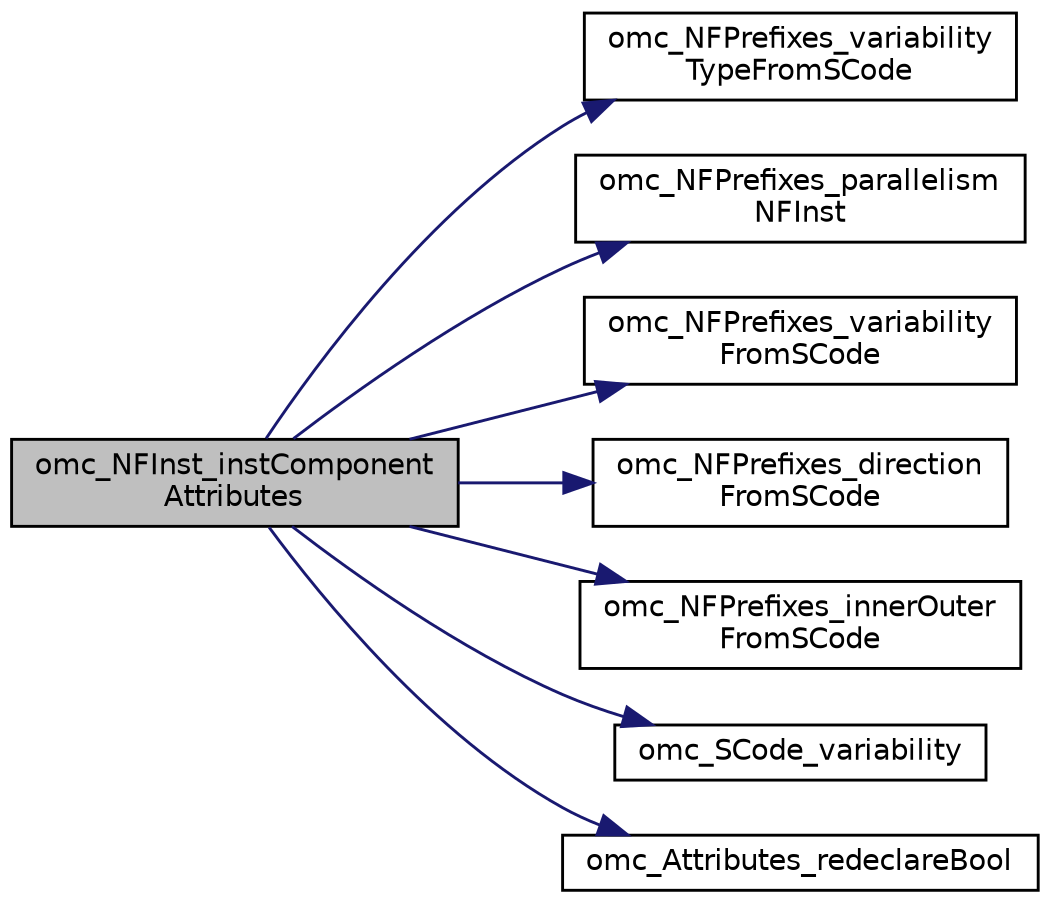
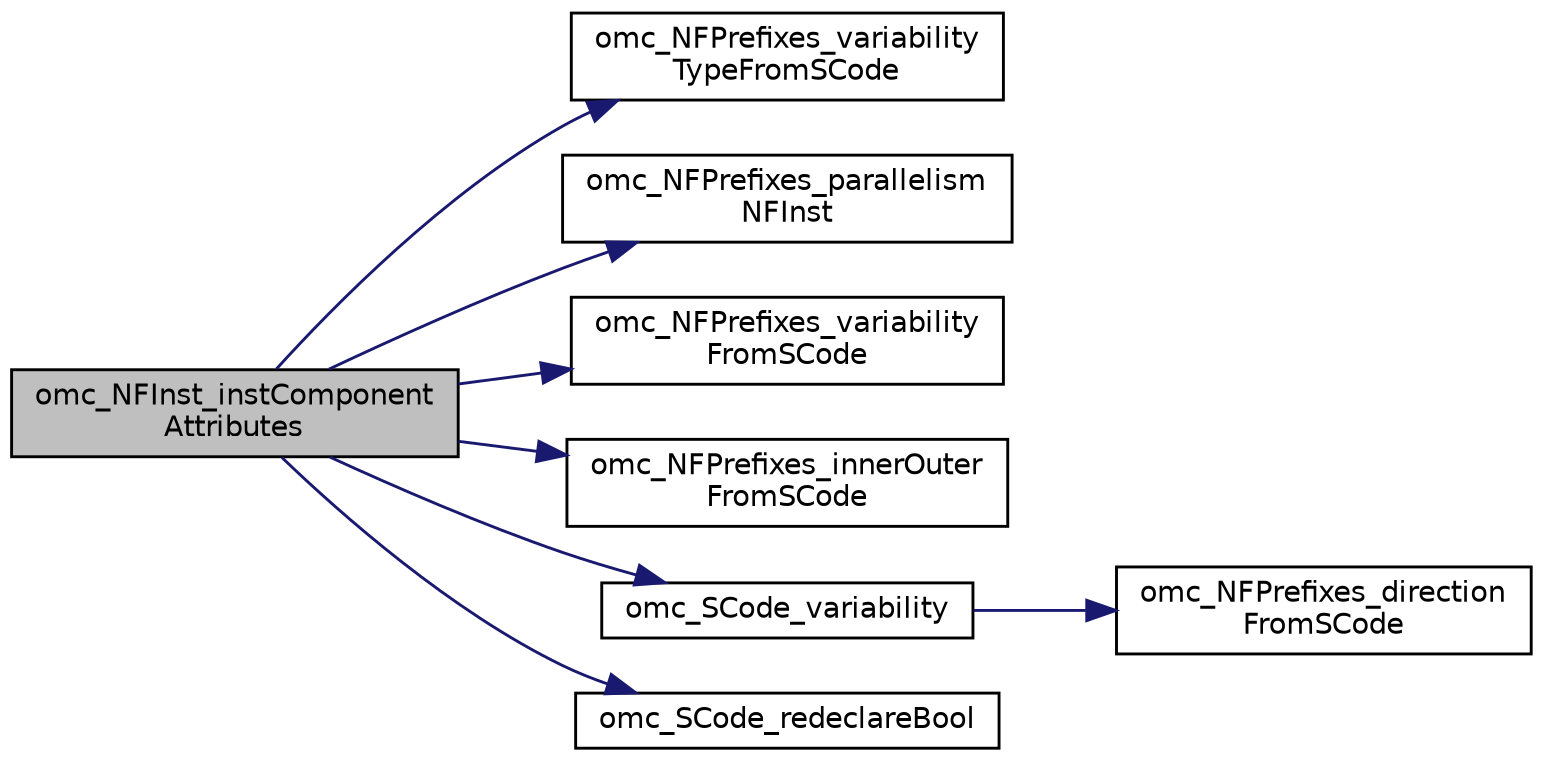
edge "omc_NFInst_instComponent Attributes" -> "omc_NFPrefixes_direction FromSCode": now "omc_SCode_variability" -> "omc_NFPrefixes_direction FromSCode"
node "omc_Attributes_redeclareBool": label "omc_Attributes_redeclareBool" -> "omc_SCode_redeclareBool"
